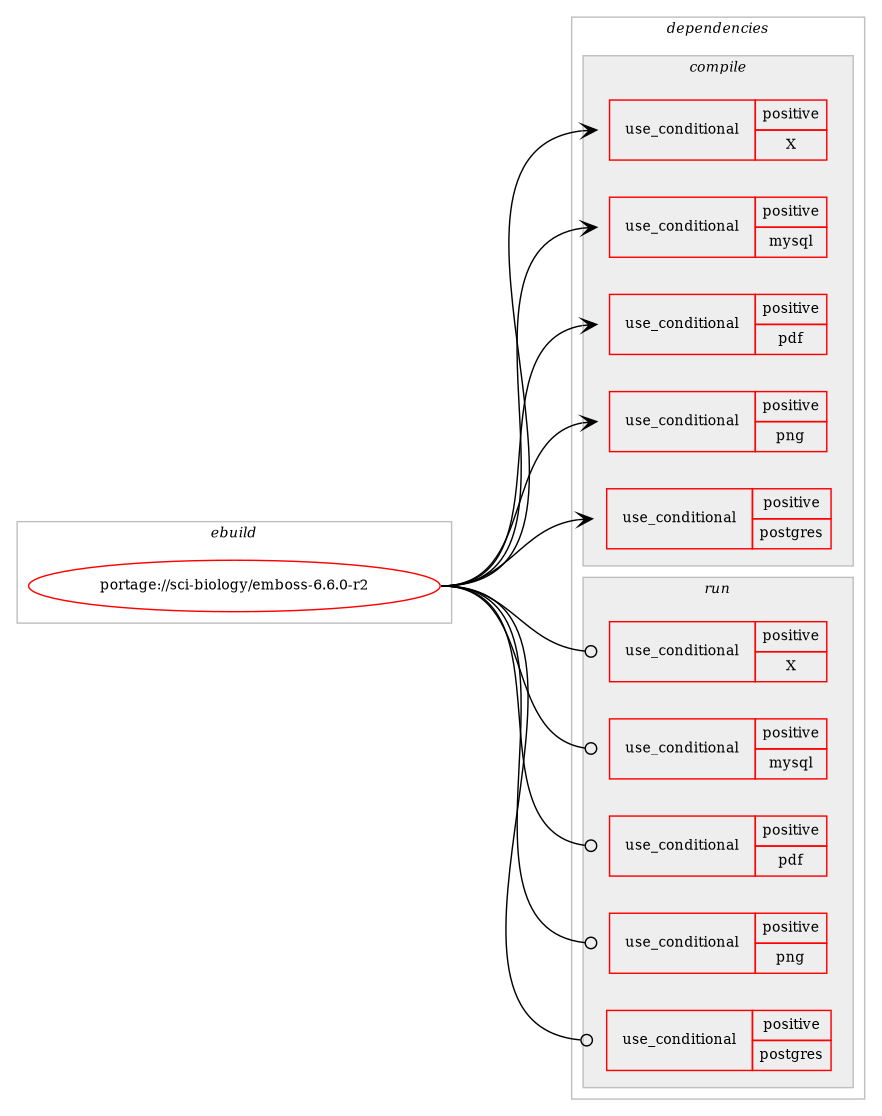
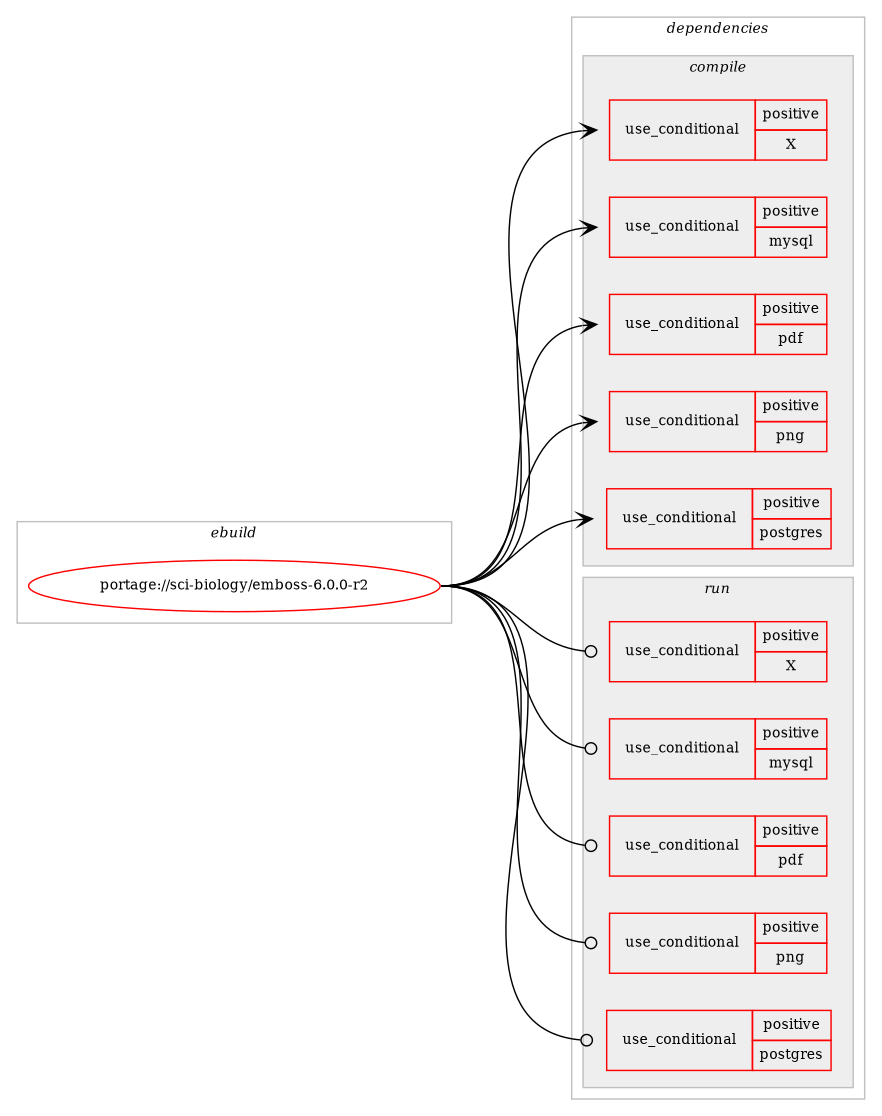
node "portage://sci-biology/emboss-6.6.0-r2": label "portage://sci-biology/emboss-6.6.0-r2" -> "portage://sci-biology/emboss-6.0.0-r2"
